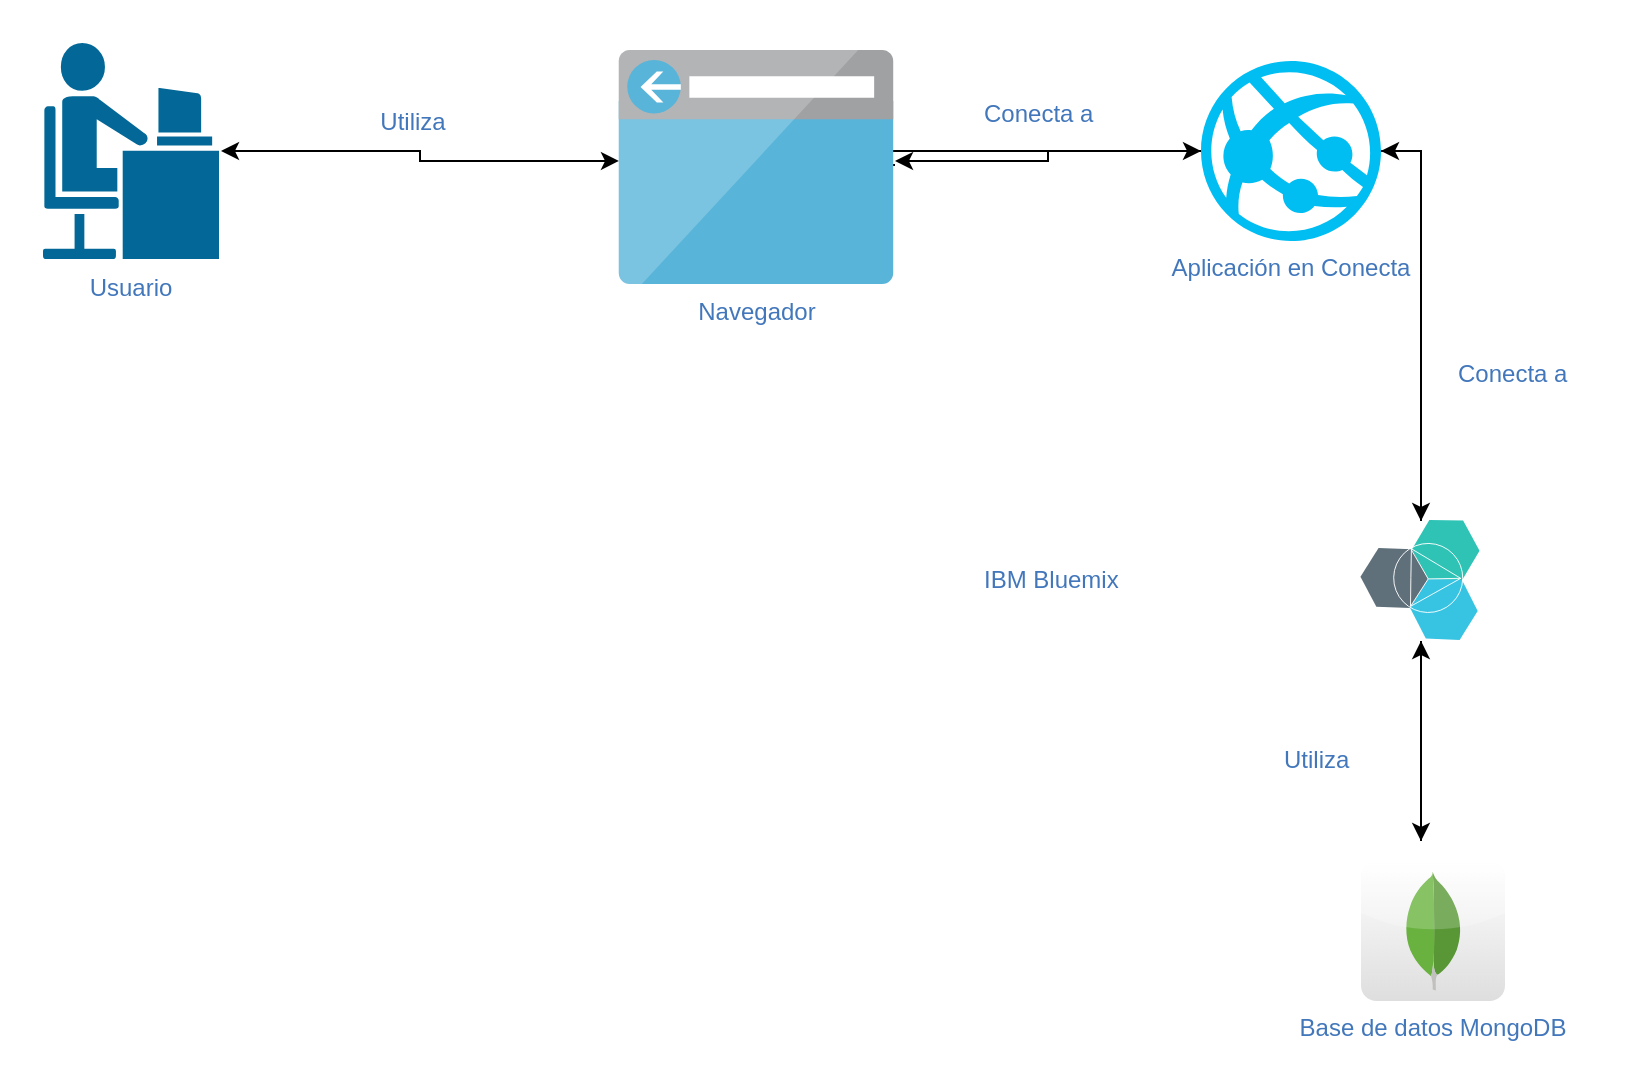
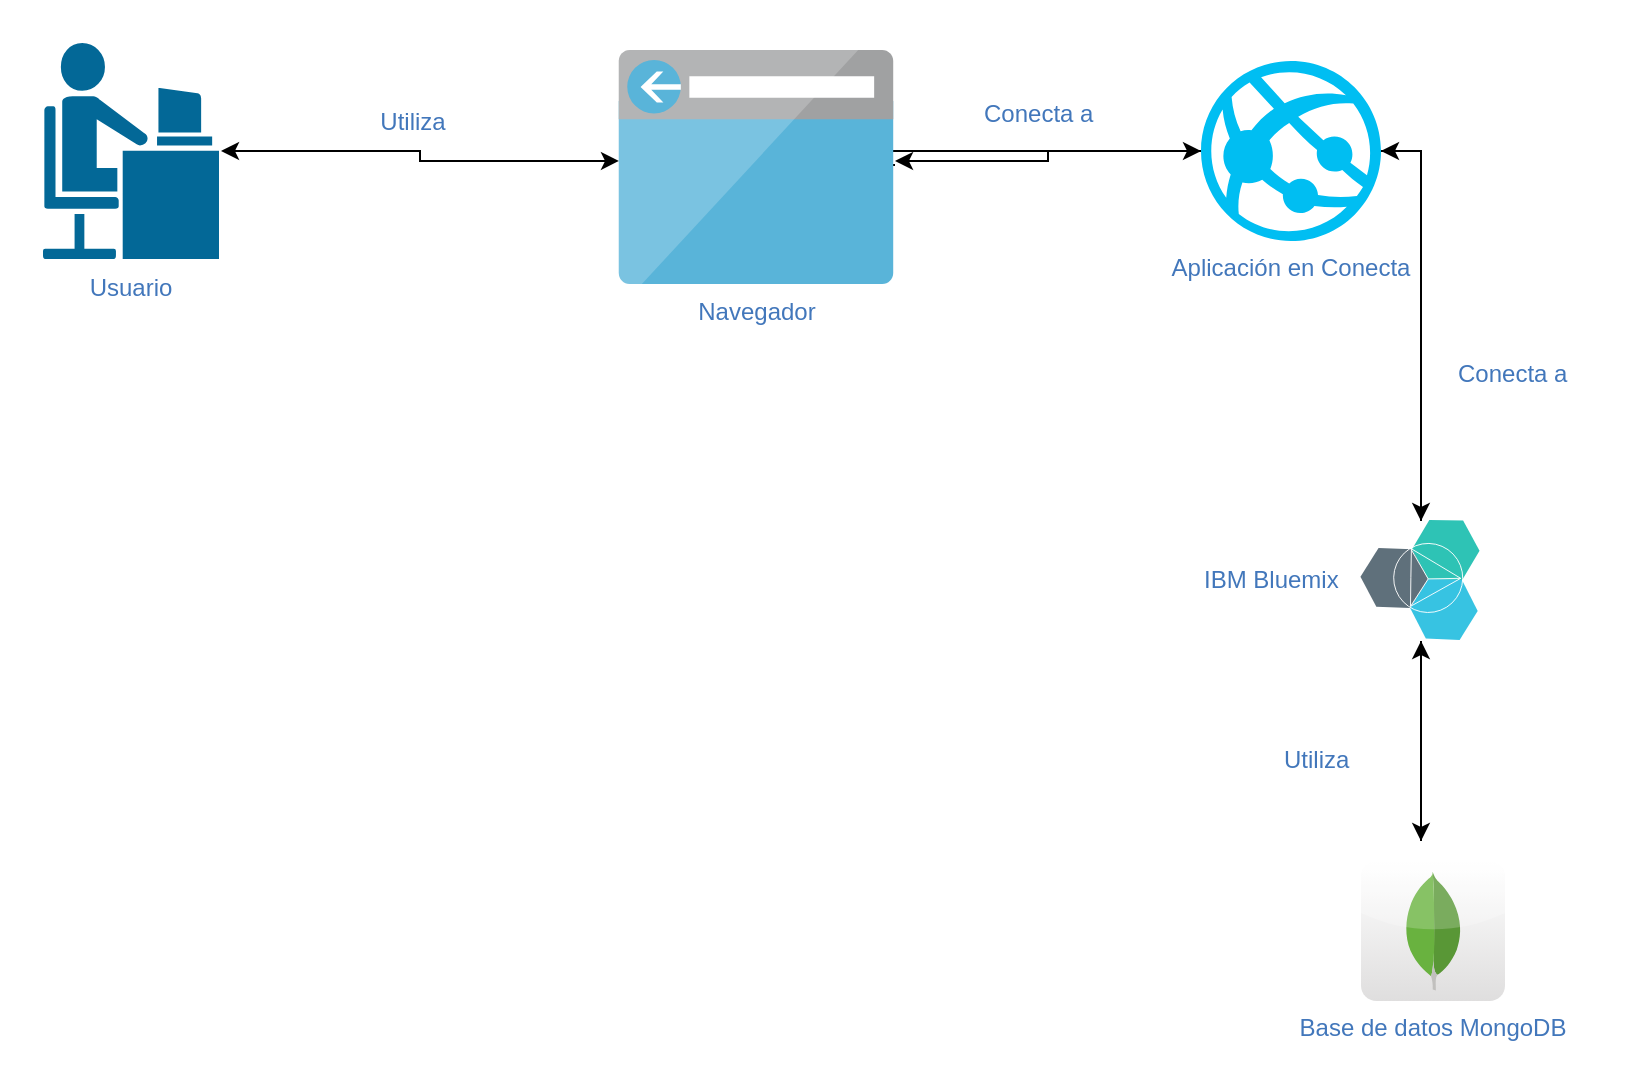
node "IBM Bluemix": moved (1061, 581) -> (1281, 581)
